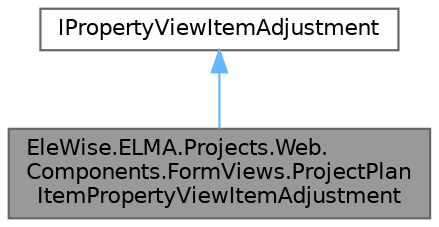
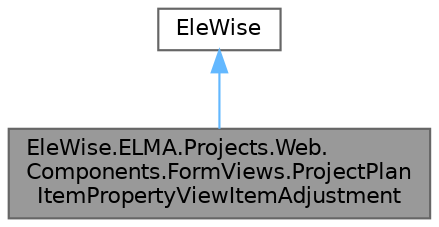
node "IPropertyViewItemAdjustment": label "IPropertyViewItemAdjustment" -> "EleWise"
